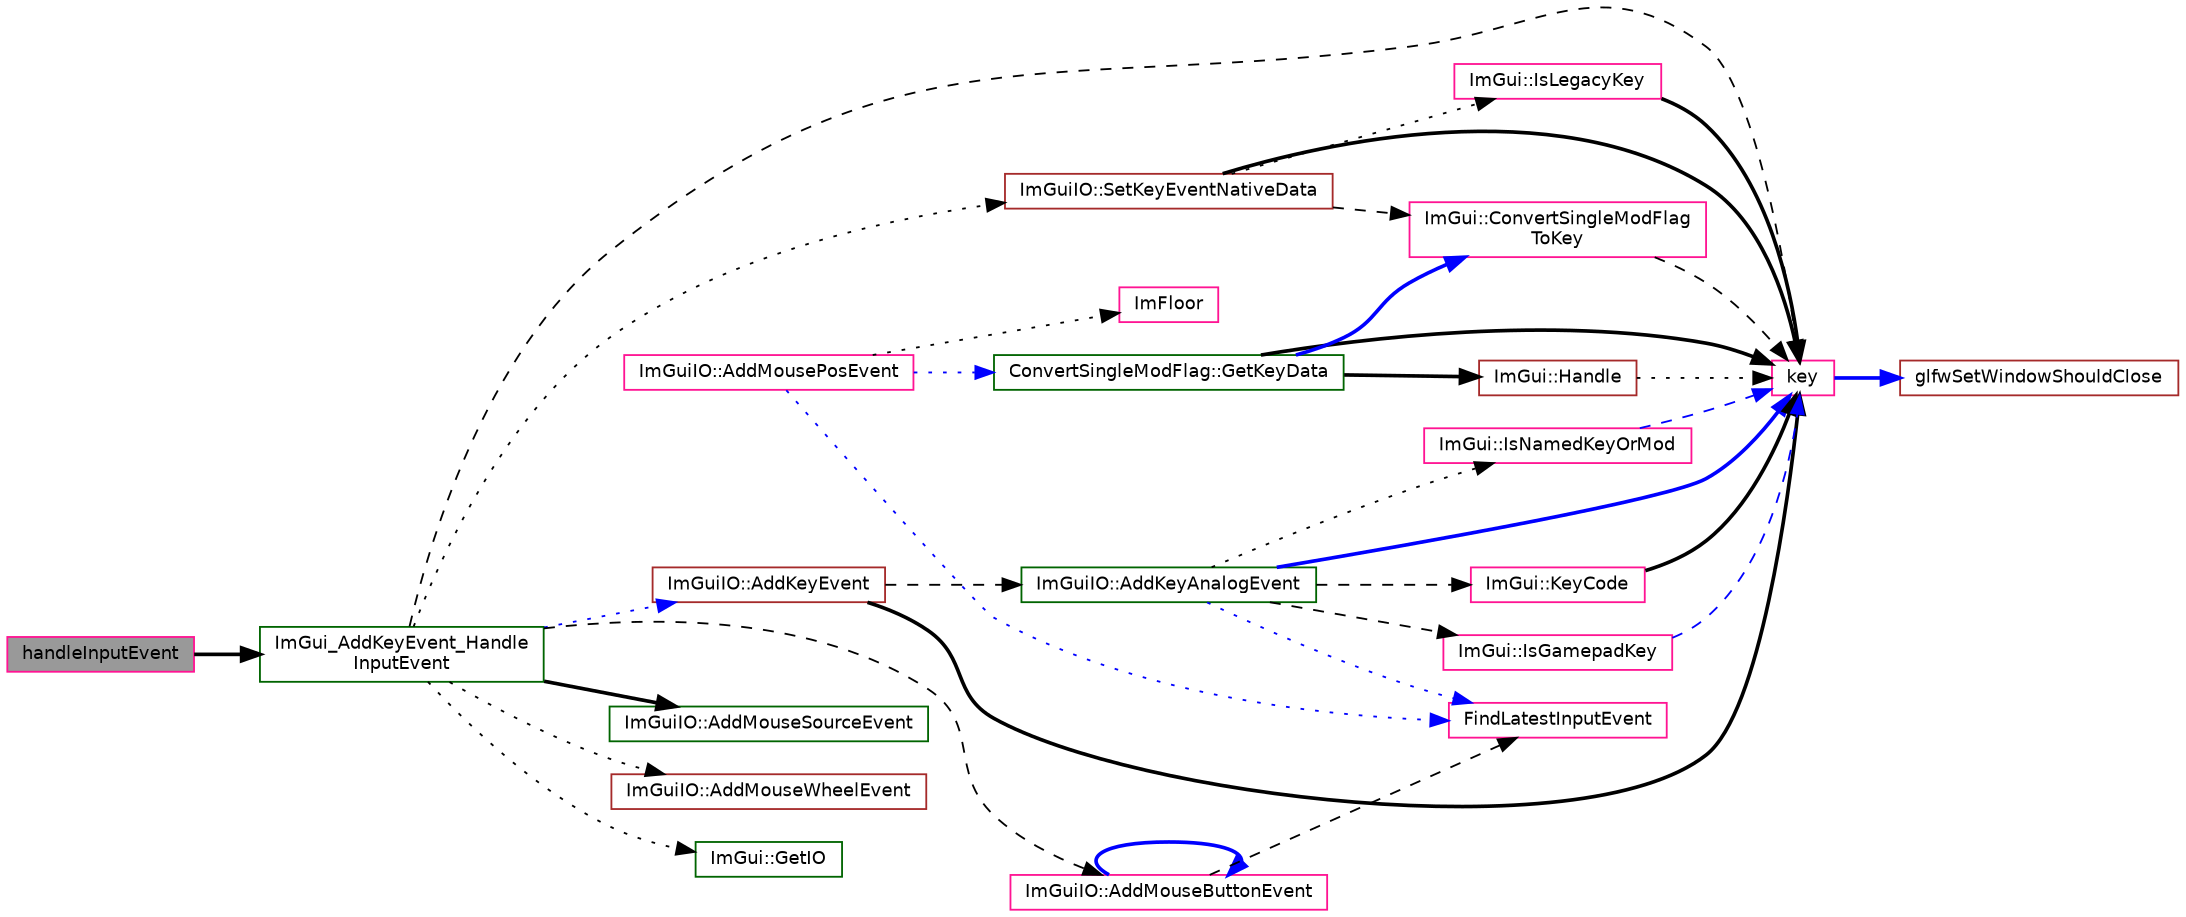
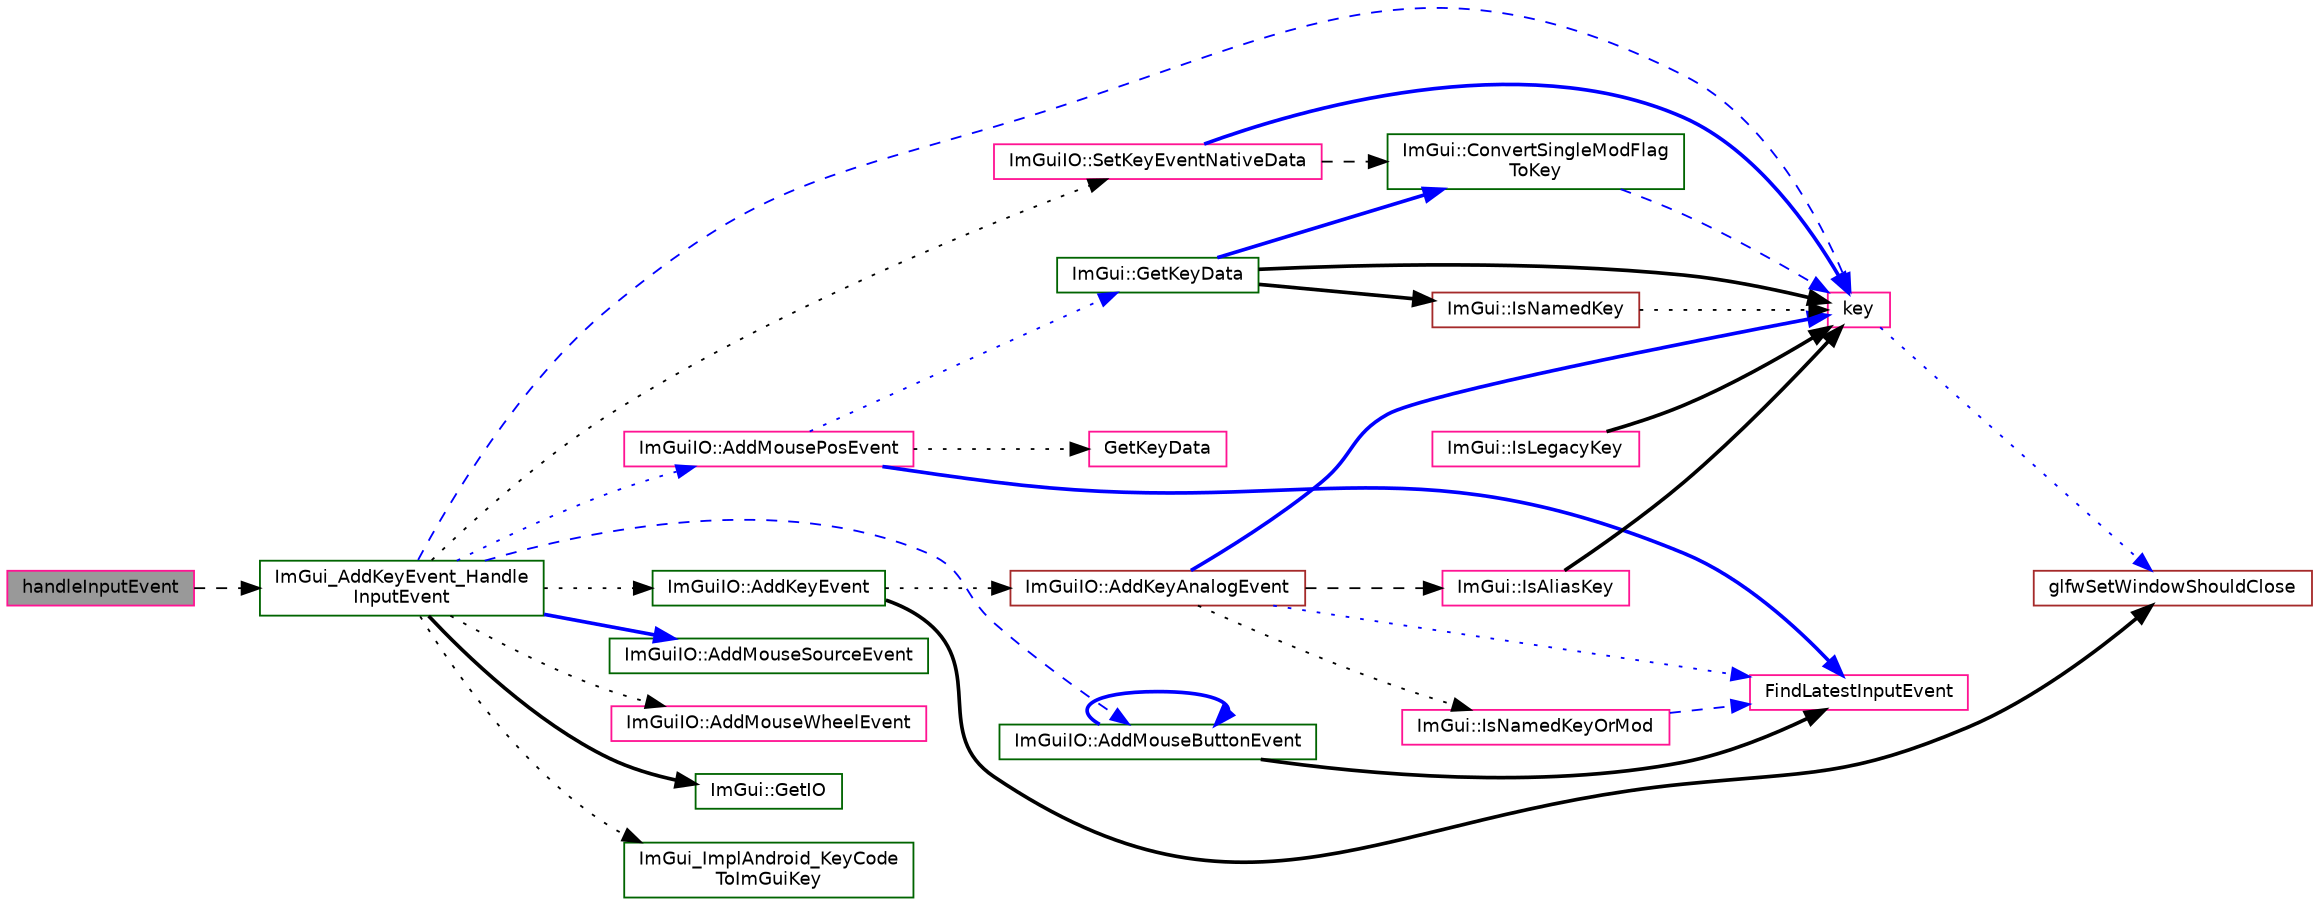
edge "ImGui_AddKeyEvent_Handle InputEvent" -> "key": color black -> blue
edge "ImGuiIO::SetKeyEventNativeData" -> "ImGui::IsLegacyKey": removed
edge "ImGuiIO::SetKeyEventNativeData" -> "key": color black -> blue
node "ImGuiIO::SetKeyEventNativeData": color brown -> deeppink
node "ImGui::ConvertSingleModFlag ToKey": color deeppink -> darkgreen
edge "ImGui::ConvertSingleModFlag ToKey" -> "key": color black -> blue
node "ImFloor": label "ImFloor" -> "GetKeyData"
node "ConvertSingleModFlag::GetKeyData": label "ConvertSingleModFlag::GetKeyData" -> "ImGui::GetKeyData"
node "ImGui::Handle": label "ImGui::Handle" -> "ImGui::IsNamedKey"
edge "key" -> "glfwSetWindowShouldClose": style bold -> dotted
edge "ImGui::IsNamedKeyOrMod" -> "key": now "ImGui::IsNamedKeyOrMod" -> "FindLatestInputEvent"
edge "ImGui_AddKeyEvent_Handle InputEvent" -> "ImGuiIO::AddMousePosEvent": added
node "ImGuiIO::AddKeyEvent": color brown -> darkgreen
edge "ImGuiIO::AddKeyEvent" -> "ImGuiIO::AddKeyAnalogEvent": style dashed -> dotted
node "ImGuiIO::AddKeyAnalogEvent": color darkgreen -> brown
node "ImGui::KeyCode": label "ImGui::KeyCode" -> "ImGui::IsAliasKey"
edge "ImGui_AddKeyEvent_Handle InputEvent" -> "ImGuiIO::AddKeyEvent": color blue -> black
edge "ImGuiIO::AddMousePosEvent" -> "FindLatestInputEvent": style dotted -> bold
node "ImGui::IsGamepadKey": removed
edge "handleInputEvent" -> "ImGui_AddKeyEvent_Handle InputEvent": style bold -> dashed
edge "ImGui_AddKeyEvent_Handle InputEvent" -> "ImGuiIO::AddMouseButtonEvent": color black -> blue
edge "ImGui_AddKeyEvent_Handle InputEvent" -> "ImGuiIO::AddMouseSourceEvent": color black -> blue
edge "ImGui_AddKeyEvent_Handle InputEvent" -> "ImGui::GetIO": style dotted -> bold
node "ImGuiIO::AddMouseWheelEvent": color brown -> deeppink
edge "ImGuiIO::AddKeyEvent" -> "key": now "ImGuiIO::AddKeyEvent" -> "glfwSetWindowShouldClose"
edge "ImGuiIO::AddMouseButtonEvent" -> "FindLatestInputEvent": style dashed -> bold
node "ImGui_ImplAndroid_KeyCode ToImGuiKey": added
node "ImGuiIO::AddMouseButtonEvent": color deeppink -> darkgreen
